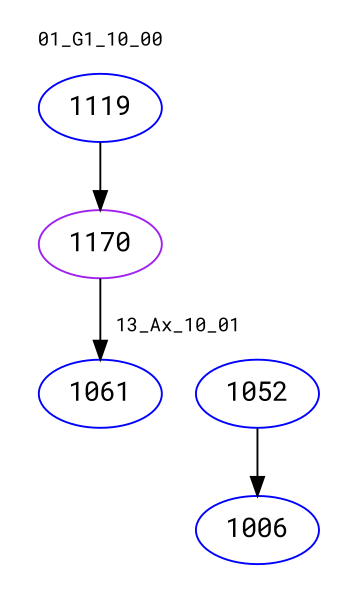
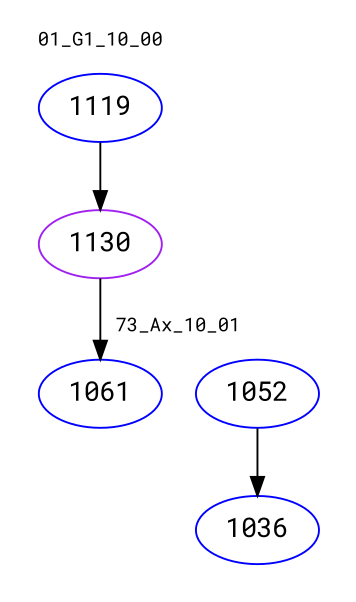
node "1170": label "1170" -> "1130"
cluster "13_Ax_10_01": label "13_Ax_10_01" -> "73_Ax_10_01"
node "1006": label "1006" -> "1036"
